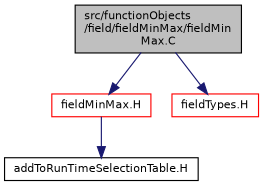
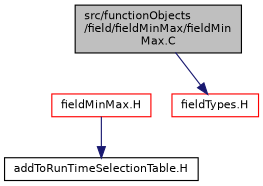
edge "src/functionObjects /field/fieldMinMax/fieldMin Max.C" -> "fieldMinMax.H": removed
